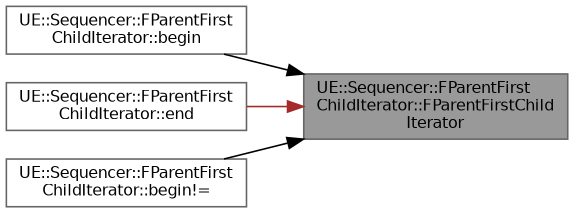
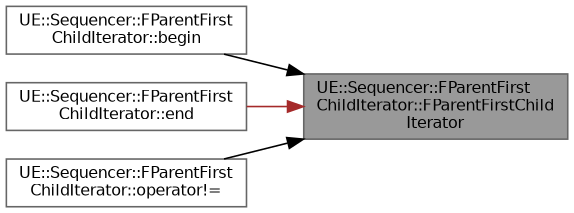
node "UE::Sequencer::FParentFirst ChildIterator::begin!=": label "UE::Sequencer::FParentFirst ChildIterator::begin!=" -> "UE::Sequencer::FParentFirst ChildIterator::operator!="
